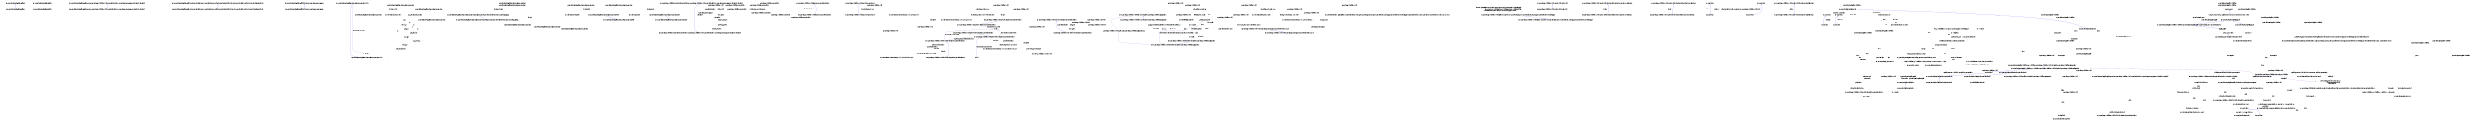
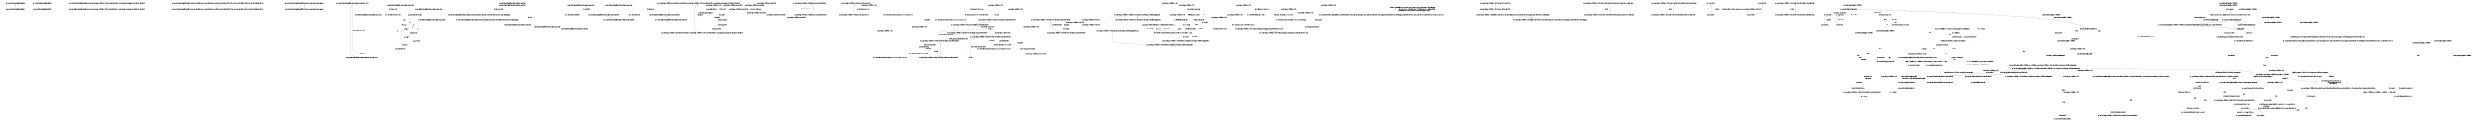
node "IsUniverseSubscription = isUniverseSubscription": label "IsUniverseSubscription = isUniverseSubscription" -> "Portfolio = isUniverseSubscription"
